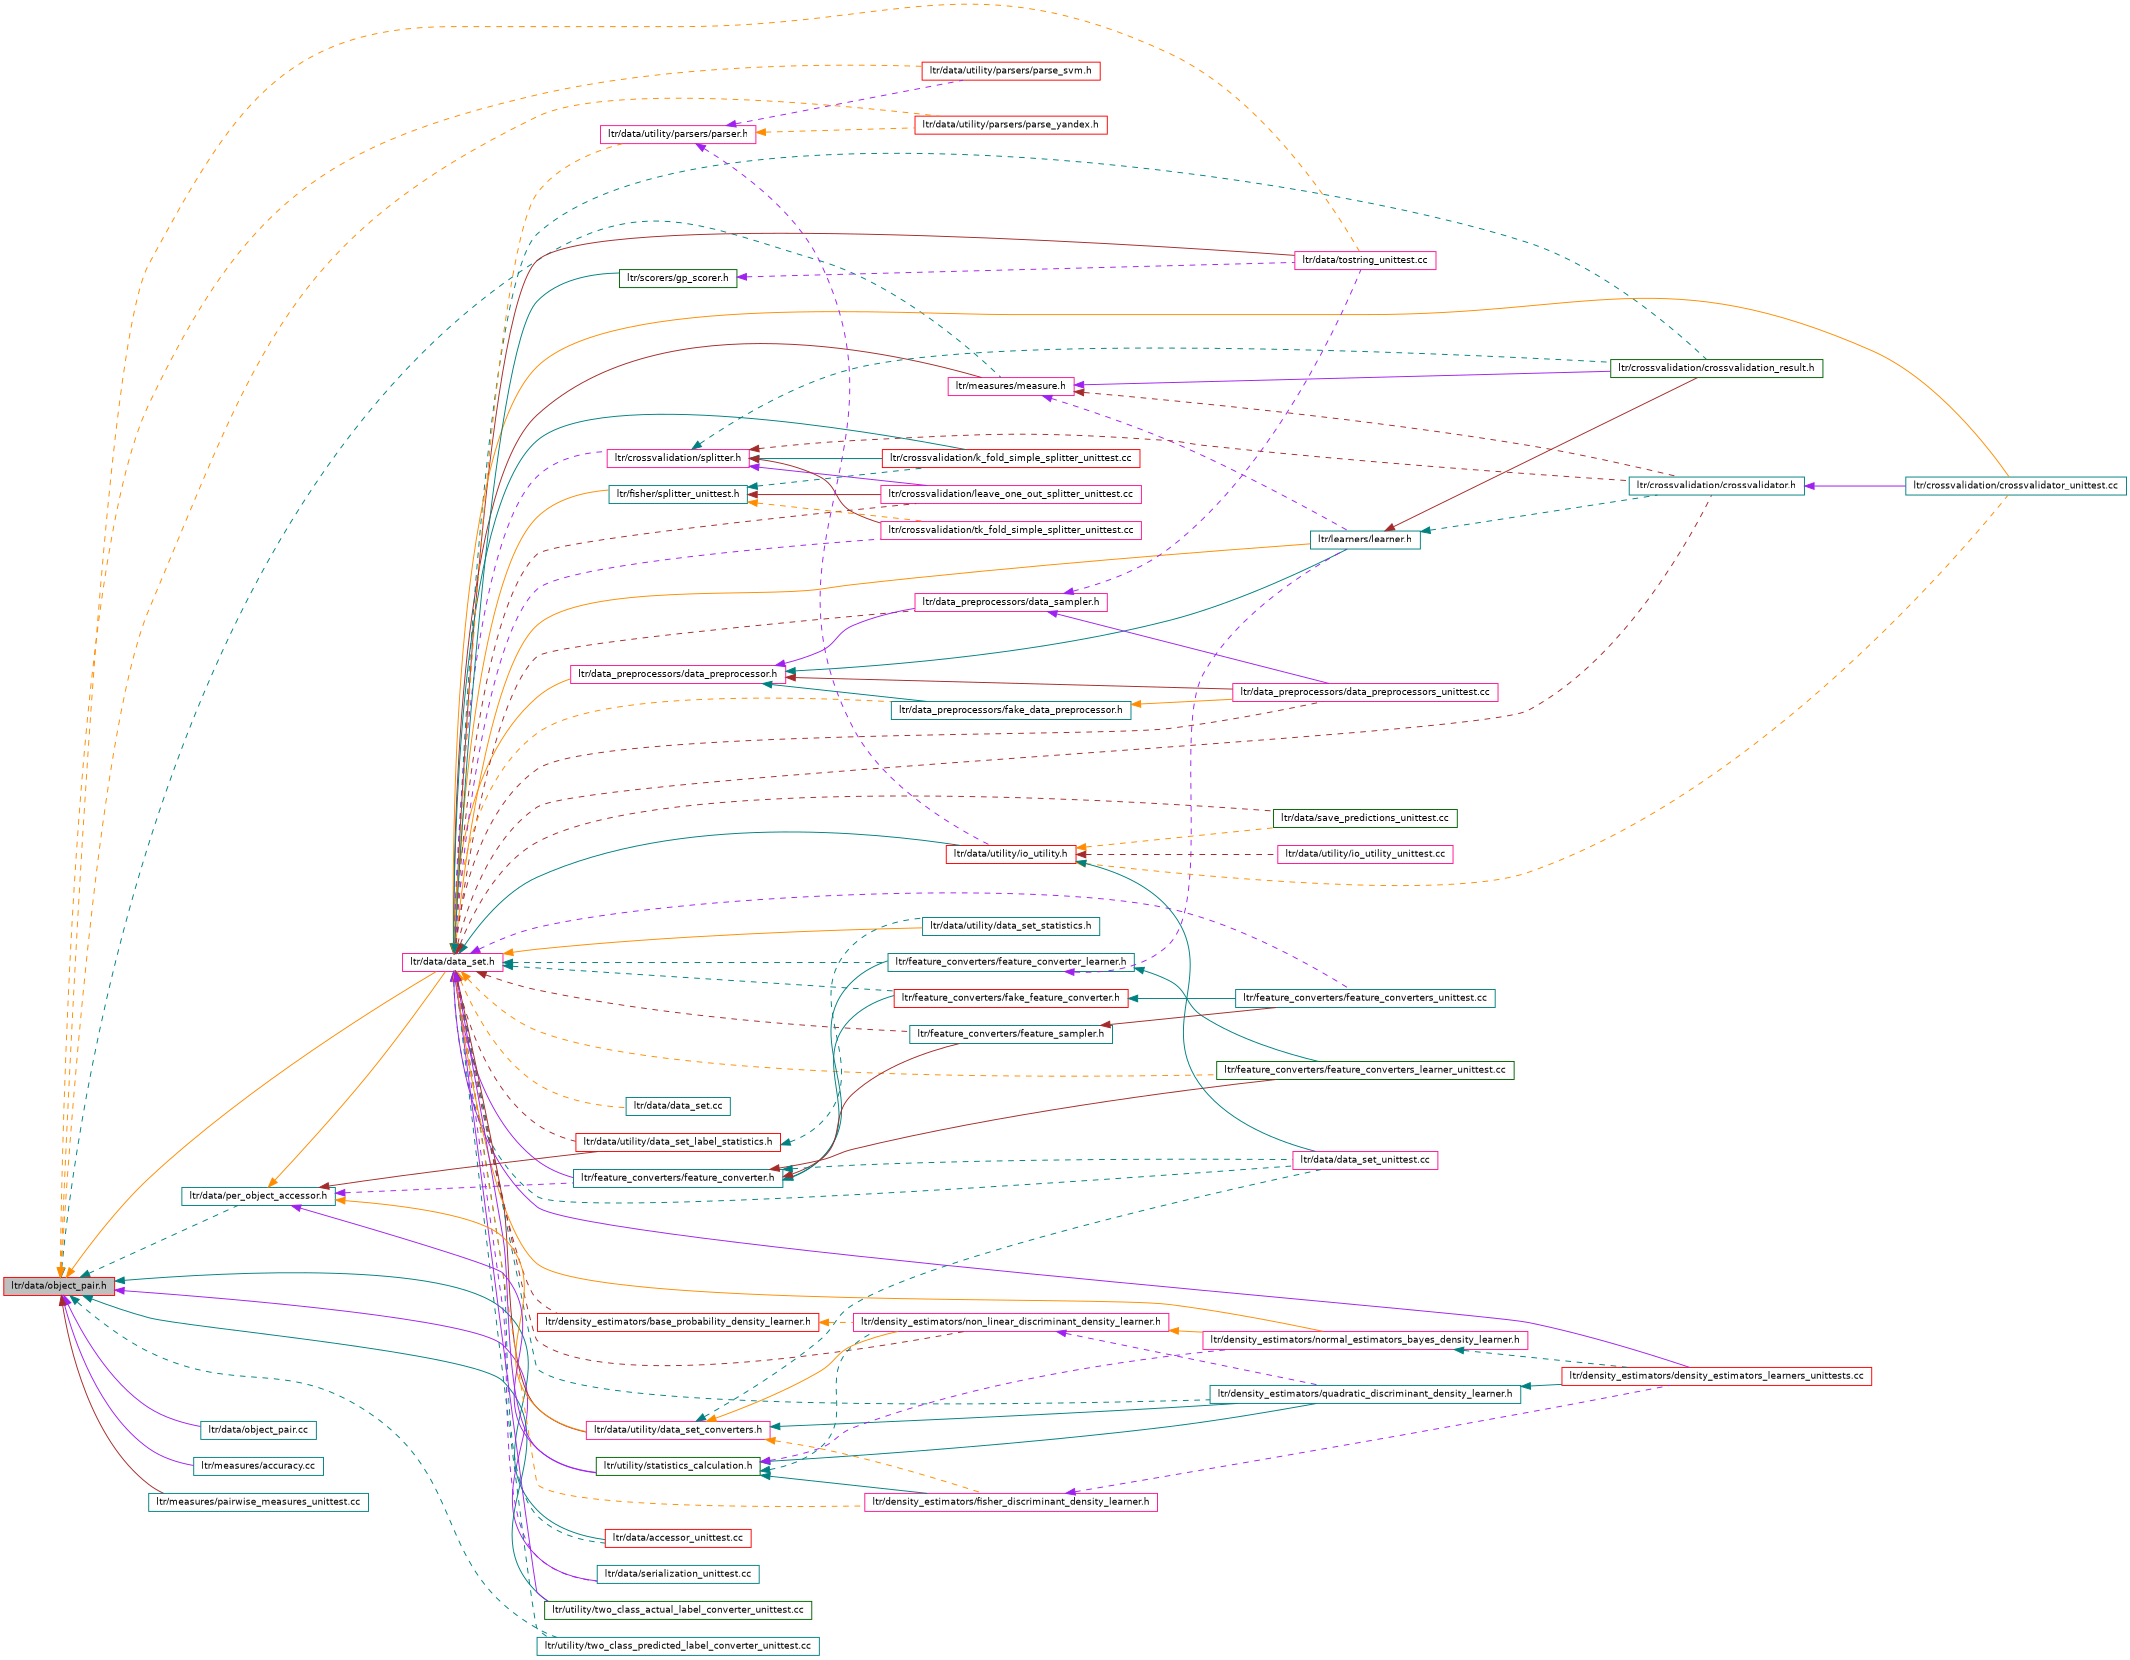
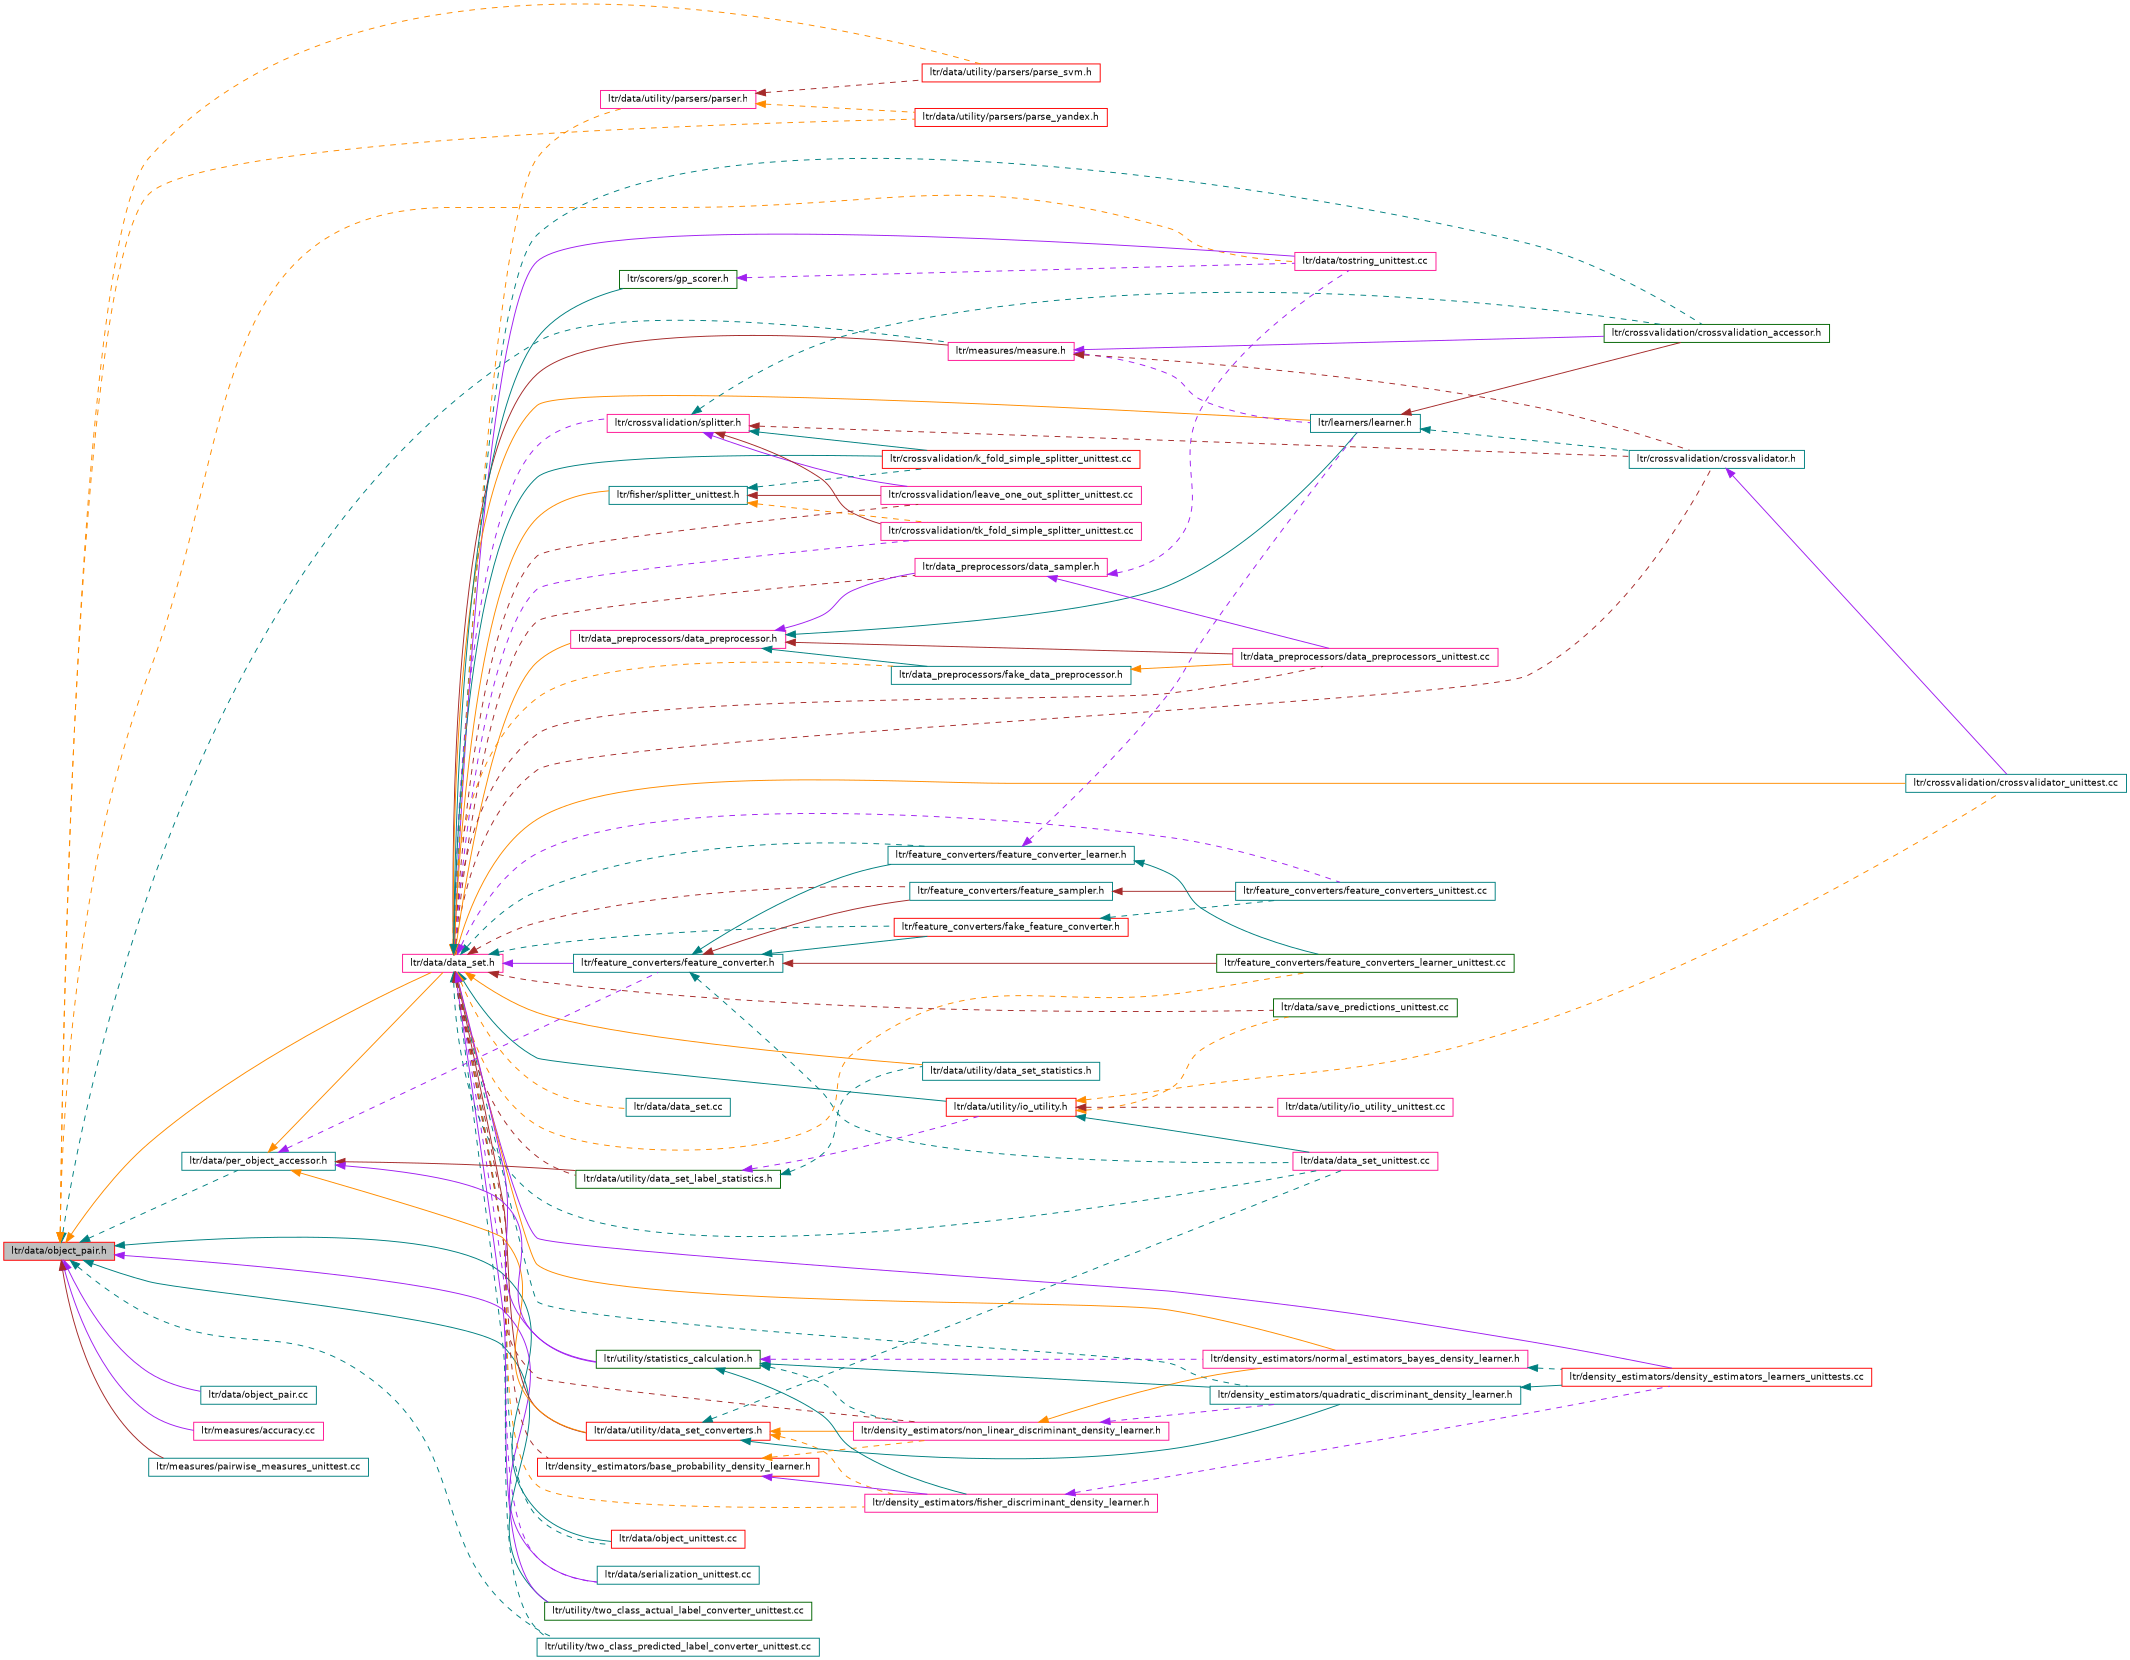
edge "ltr/data/utility/parsers/parse_svm.h" -> "ltr/data/utility/parsers/parser.h": color purple -> brown
edge "ltr/data/tostring_unittest.cc" -> "ltr/data/data_set.h": color brown -> purple
node "ltr/crossvalidation/crossvalidation_result.h": label "ltr/crossvalidation/crossvalidation_result.h" -> "ltr/crossvalidation/crossvalidation_accessor.h"
edge "ltr/data/utility/io_utility.h" -> "ltr/data/utility/parsers/parser.h": now "ltr/data/utility/io_utility.h" -> "ltr/data/utility/data_set_label_statistics.h"
edge "ltr/feature_converters/feature_converters_unittest.cc" -> "ltr/feature_converters/fake_feature_converter.h": style solid -> dashed
node "ltr/data/utility/data_set_label_statistics.h": color red -> darkgreen
node "ltr/data/utility/data_set_converters.h": color deeppink -> red
node "ltr/measures/accuracy.cc": color teal -> deeppink
edge "ltr/density_estimators/fisher_discriminant_density_learner.h" -> "ltr/density_estimators/base_probability_density_learner.h": added
node "ltr/data/accessor_unittest.cc": label "ltr/data/accessor_unittest.cc" -> "ltr/data/object_unittest.cc"
